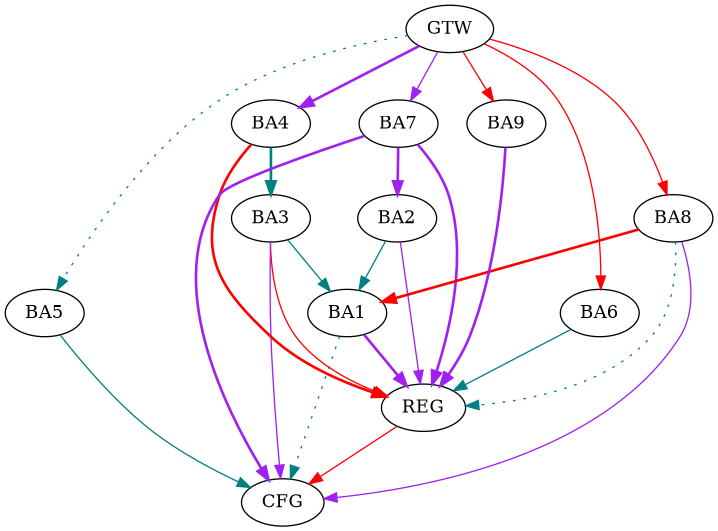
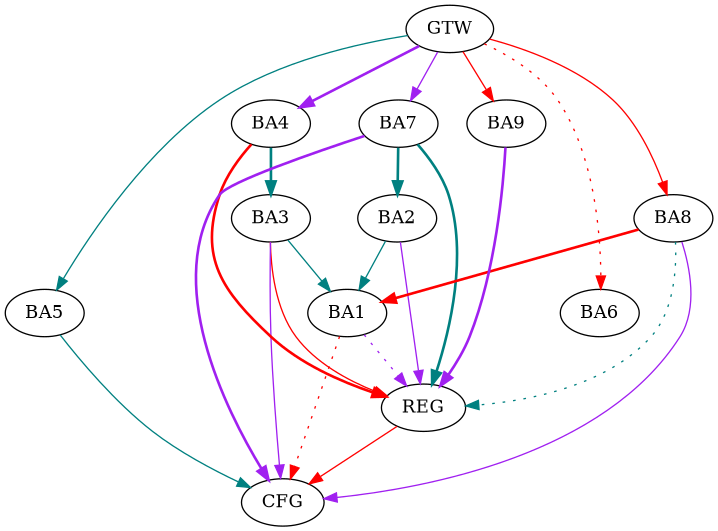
edge "GTW" -> "BA5": style dotted -> solid
edge "GTW" -> "BA6": style solid -> dotted
edge "BA7" -> "BA2": color purple -> teal
edge "BA7" -> "REG": color purple -> teal
edge "BA1" -> "REG": style bold -> dotted
edge "BA6" -> "REG": removed
edge "BA1" -> "CFG": color teal -> red
